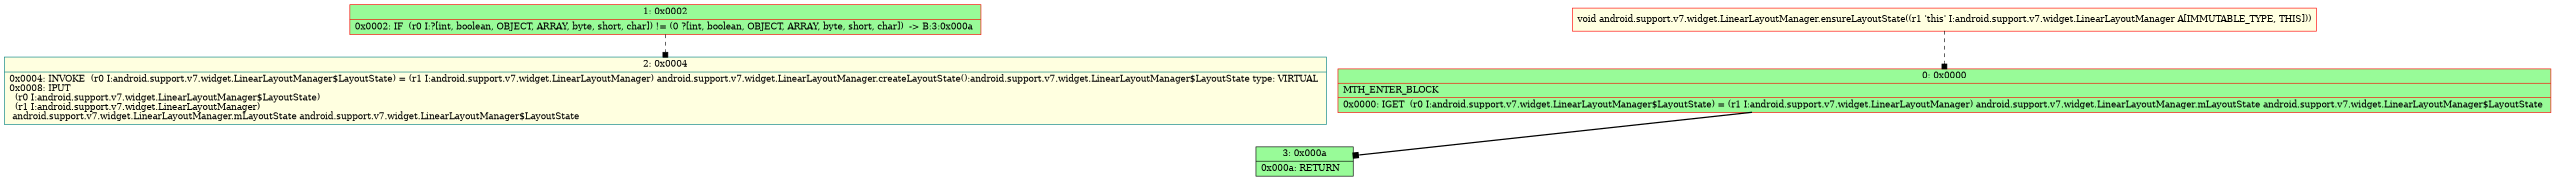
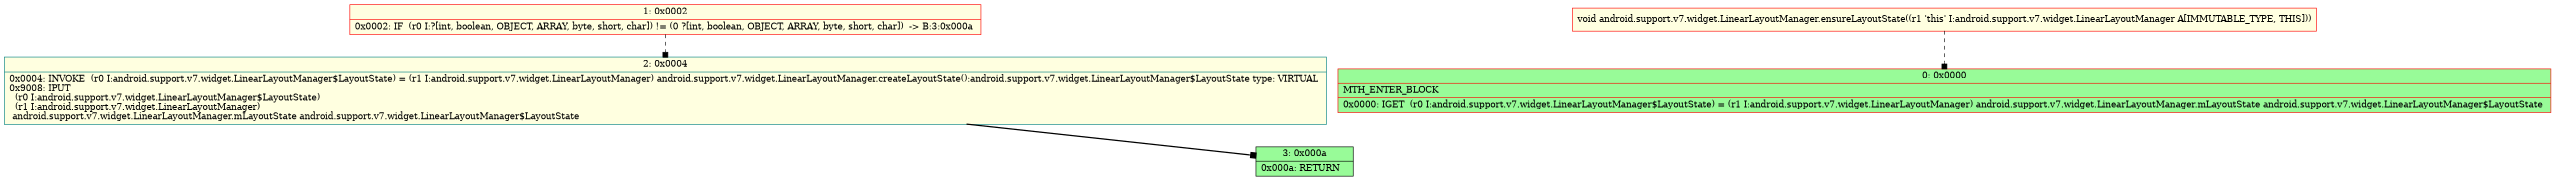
node "1: 0x0002": fillcolor palegreen -> lightyellow
node "2: 0x0004": text "0x0008: IPUT" -> "0x9008: IPUT"
edge "0: 0x0000" -> "3: 0x000a": now "2: 0x0004" -> "3: 0x000a"
